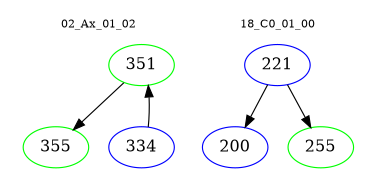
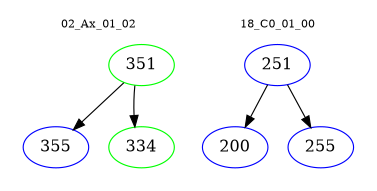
node "221": label "221" -> "251"
edge "334" -> "351": reversed
node "355": color green -> blue
node "334": color blue -> green
node "255": color green -> blue
